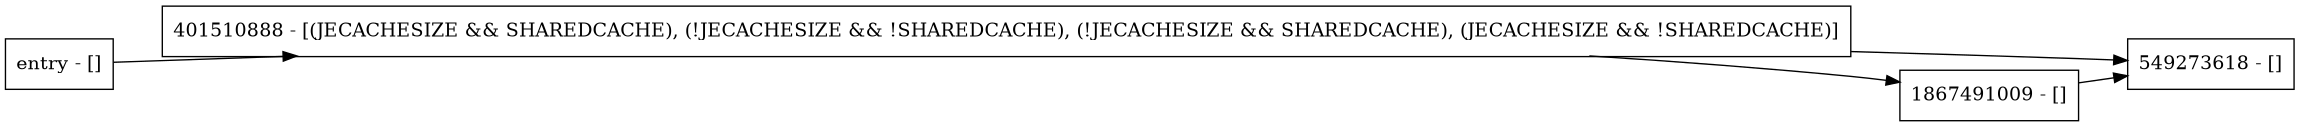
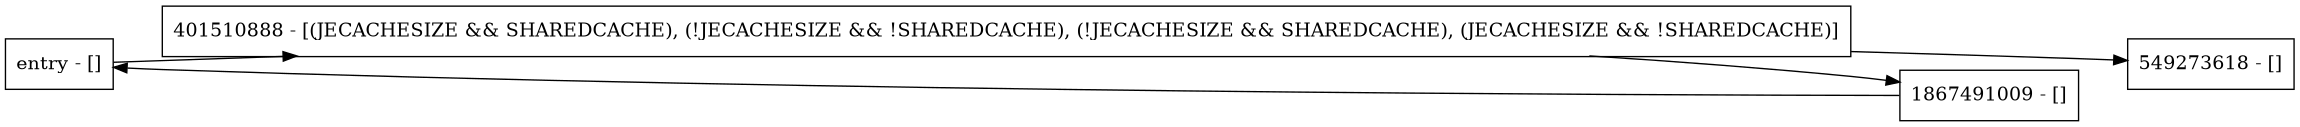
edge "1867491009 - []" -> "549273618 - []": now "1867491009 - []" -> "entry - []"
